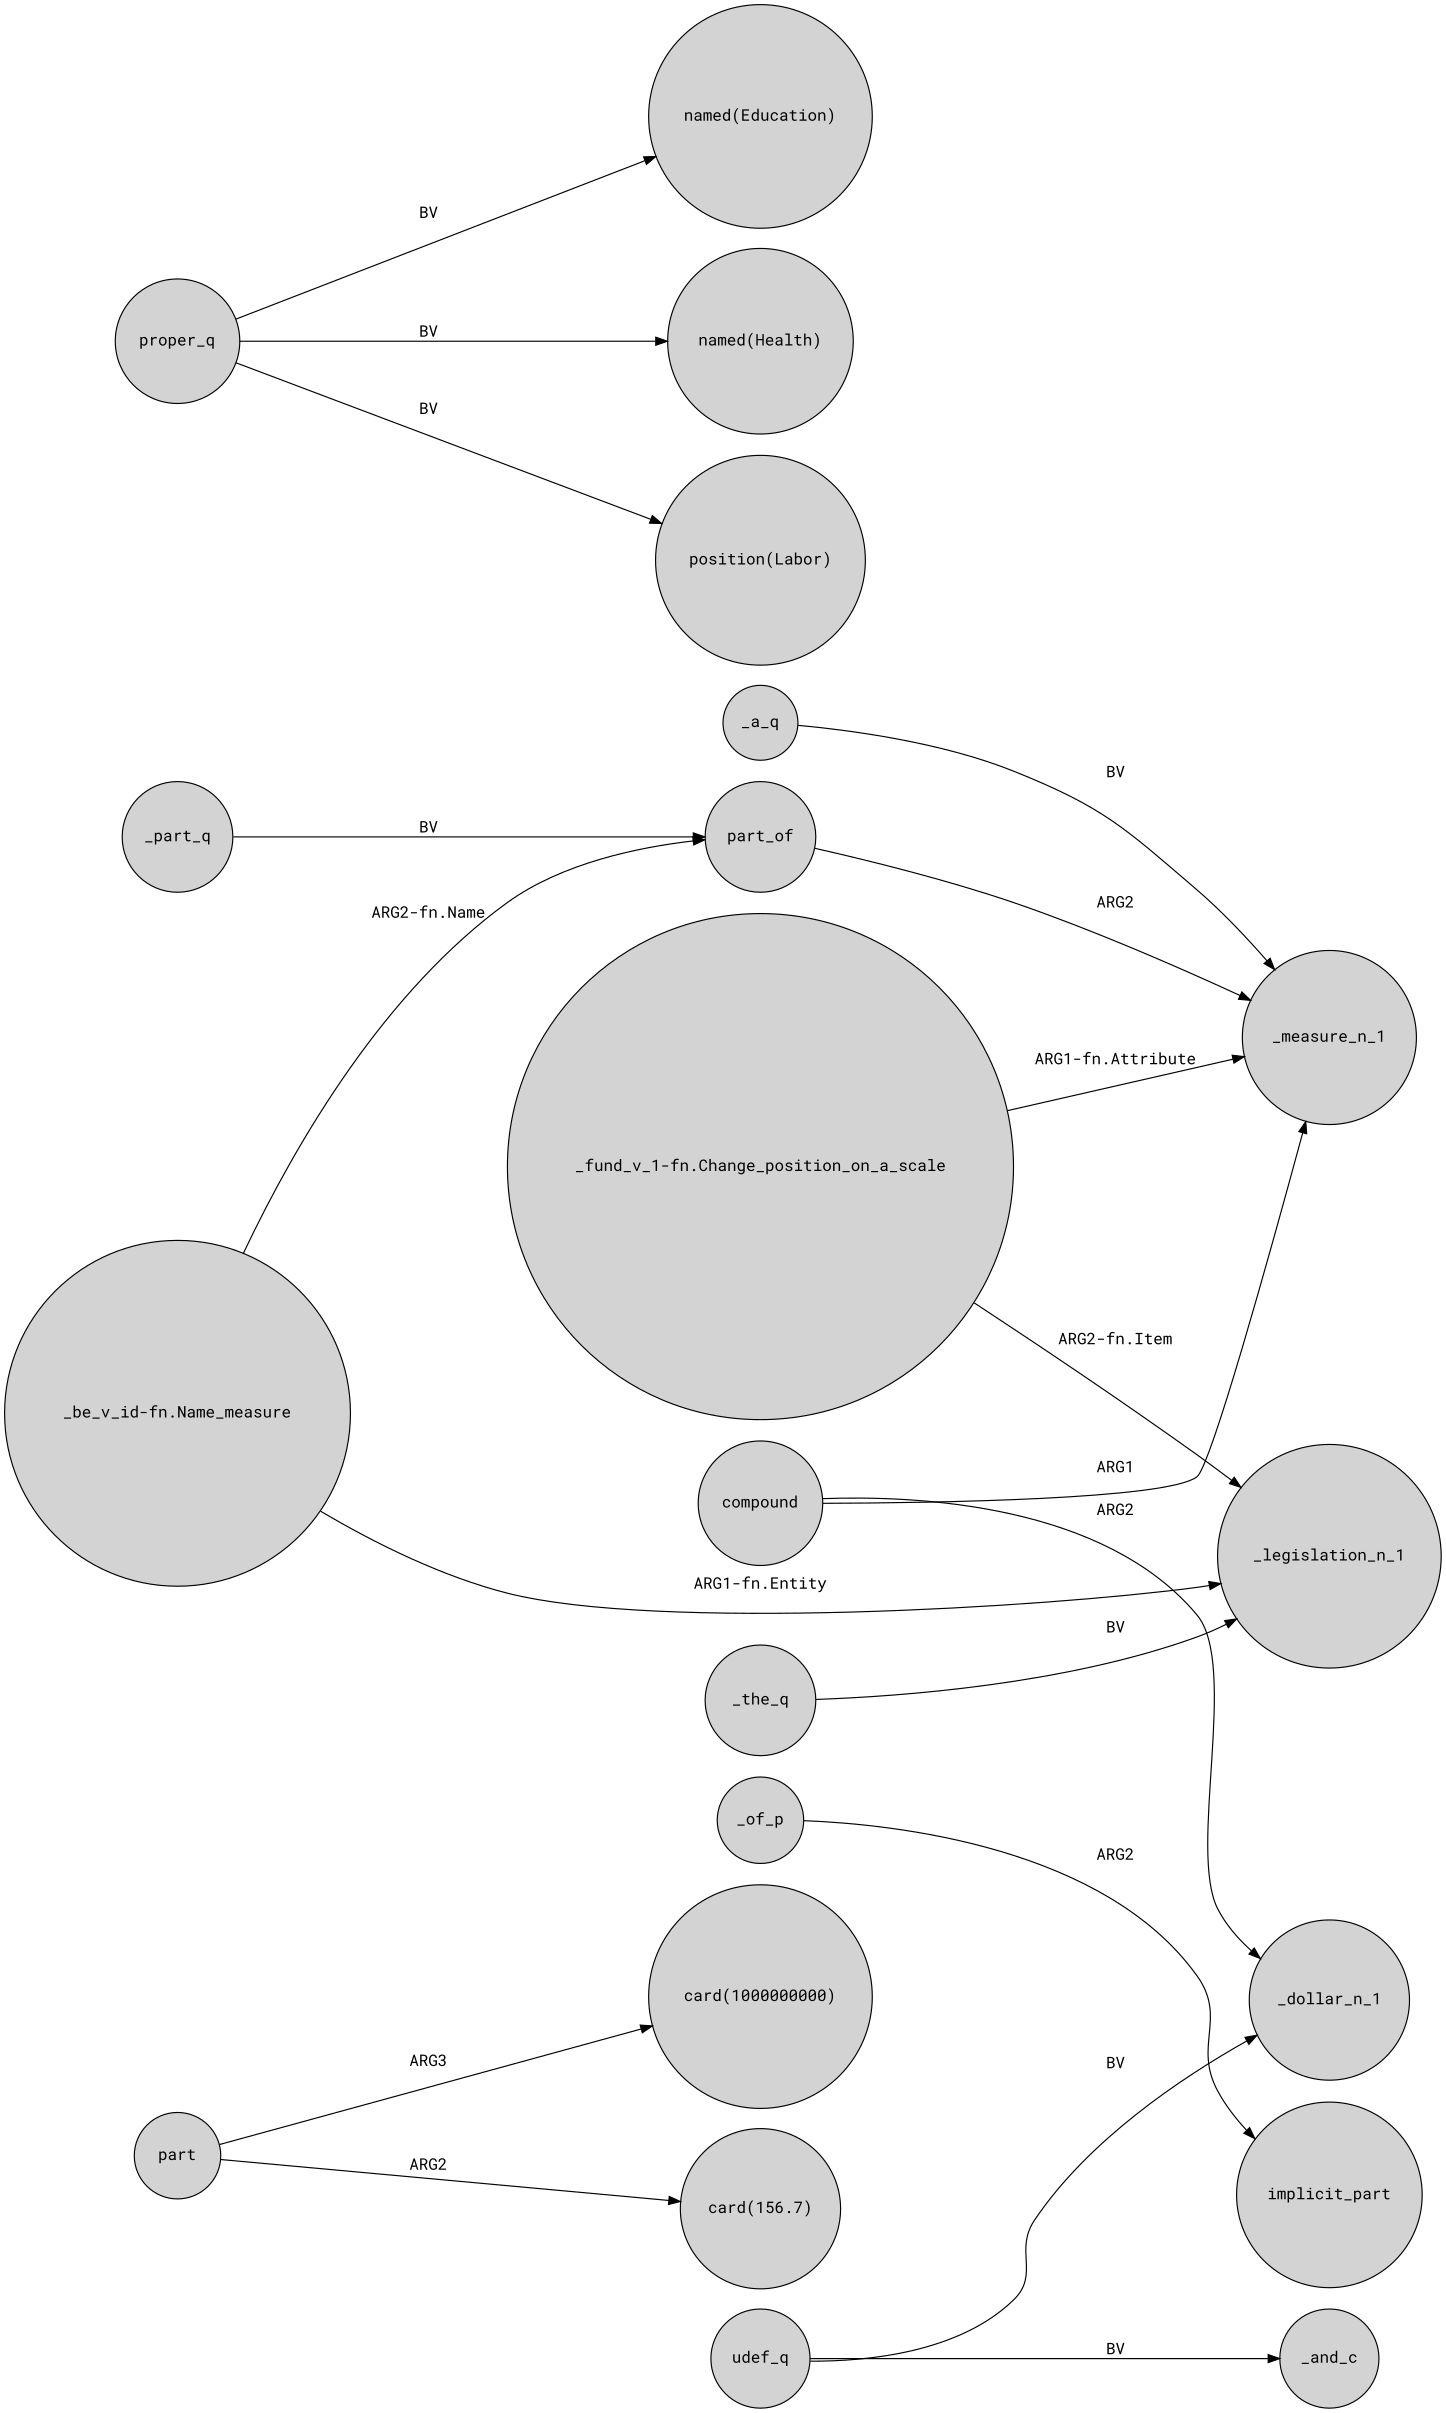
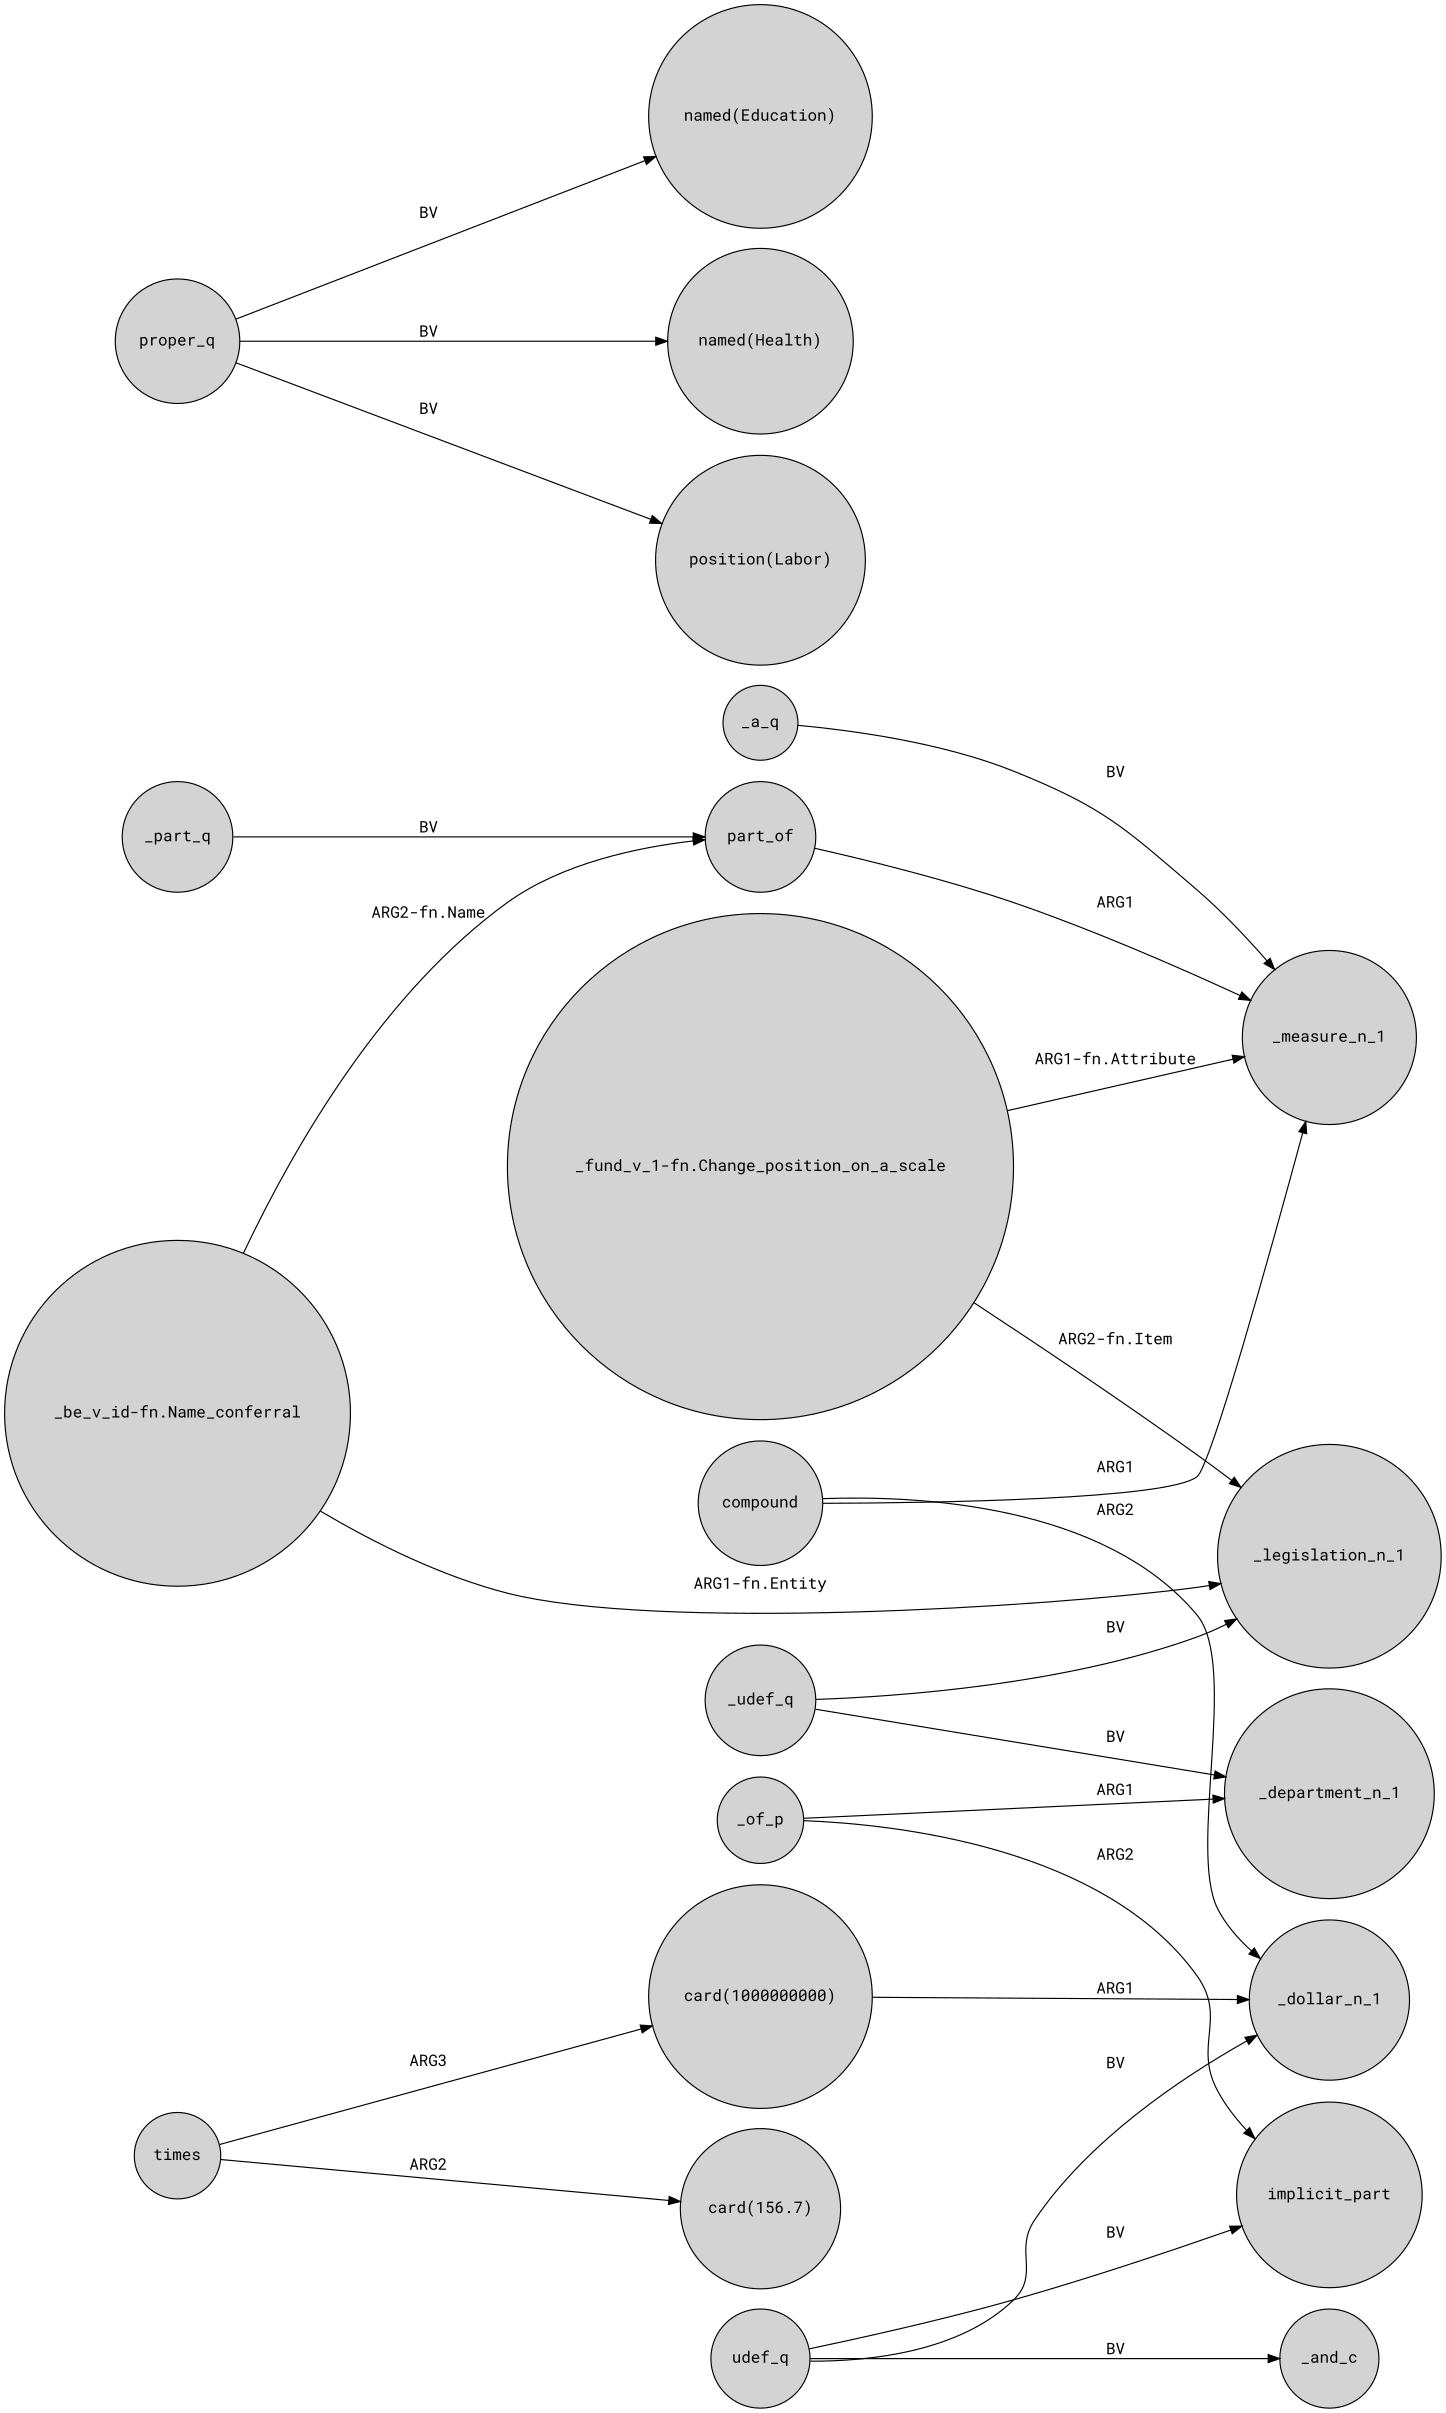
edge "part_of" -> "_measure_n_1": label "ARG2" -> "ARG1"
node "_be_v_id-fn.Name_measure": label "_be_v_id-fn.Name_measure" -> "_be_v_id-fn.Name_conferral"
node "_the_q": label "_the_q" -> "_udef_q"
node "_department_n_1": added
edge "card(1000000000)" -> "_dollar_n_1": added, label "ARG1"
node "part": label "part" -> "times"
edge "udef_q" -> "implicit_part": added, label "BV"
